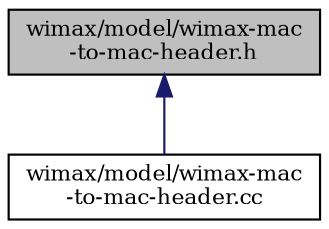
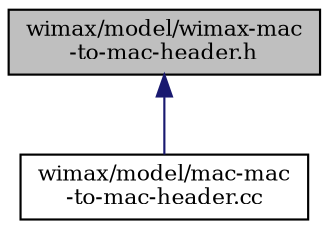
node "wimax/model/wimax-mac -to-mac-header.cc": label "wimax/model/wimax-mac -to-mac-header.cc" -> "wimax/model/mac-mac -to-mac-header.cc"
